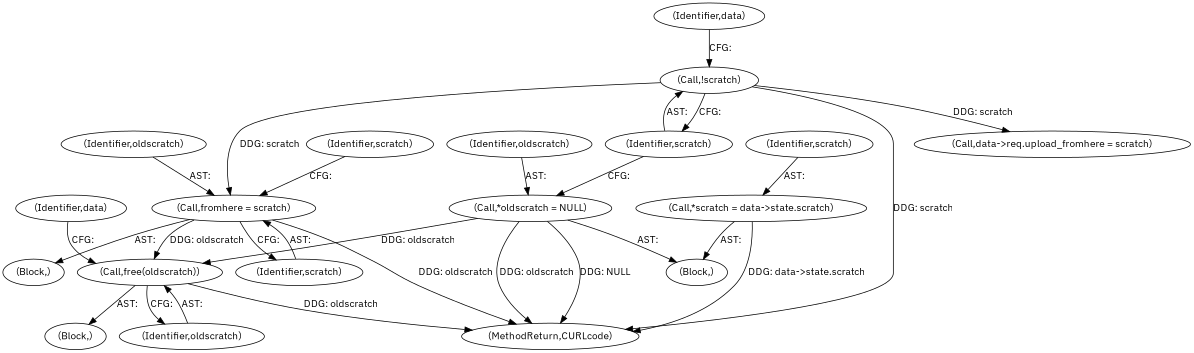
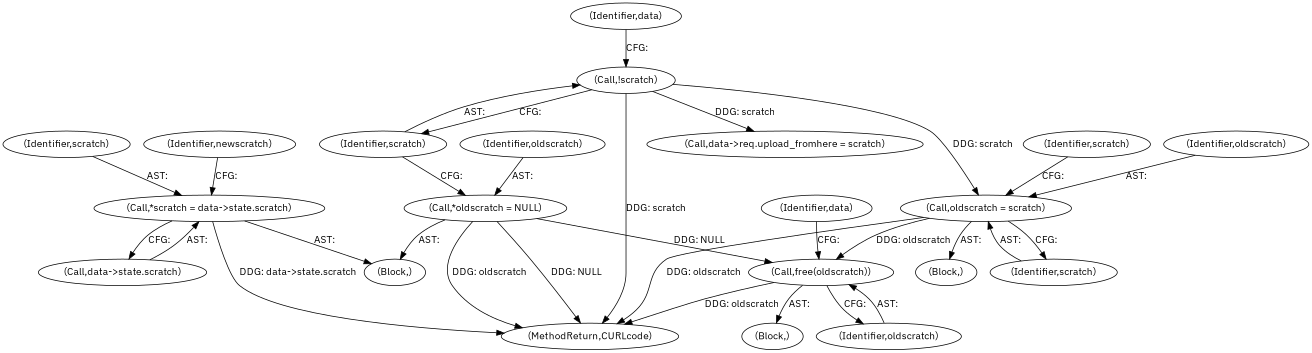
node "(Identifier,newscratch)": added
node "(Call,fromhere = scratch)": label "(Call,fromhere = scratch)" -> "(Call,oldscratch = scratch)"
edge "(Call,*oldscratch = NULL)" -> "(Call,free(oldscratch))": label "DDG: oldscratch" -> "DDG: NULL"
node "(Call,data->state.scratch)": added
